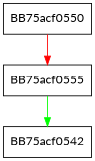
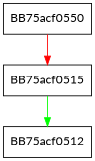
node "BB75acf0555": label "BB75acf0555" -> "BB75acf0515"
node "BB75acf0542": label "BB75acf0542" -> "BB75acf0512"
